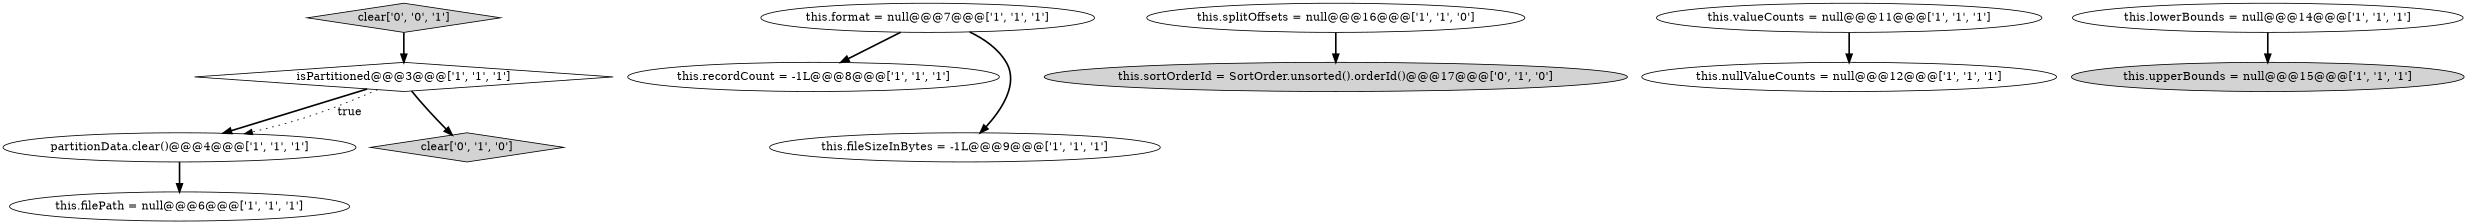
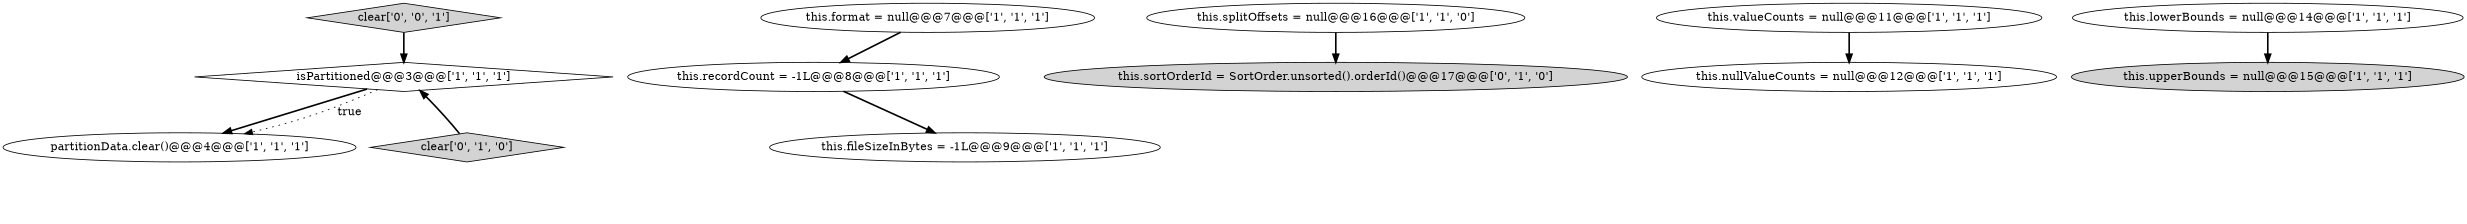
edge "this.format = null@@@7@@@['1', '1', '1']" -> "this.fileSizeInBytes = -1L@@@9@@@['1', '1', '1']": now "this.recordCount = -1L@@@8@@@['1', '1', '1']" -> "this.fileSizeInBytes = -1L@@@9@@@['1', '1', '1']"
edge "isPartitioned@@@3@@@['1', '1', '1']" -> "clear['0', '1', '0']": reversed
node "this.filePath = null@@@6@@@['1', '1', '1']": removed
